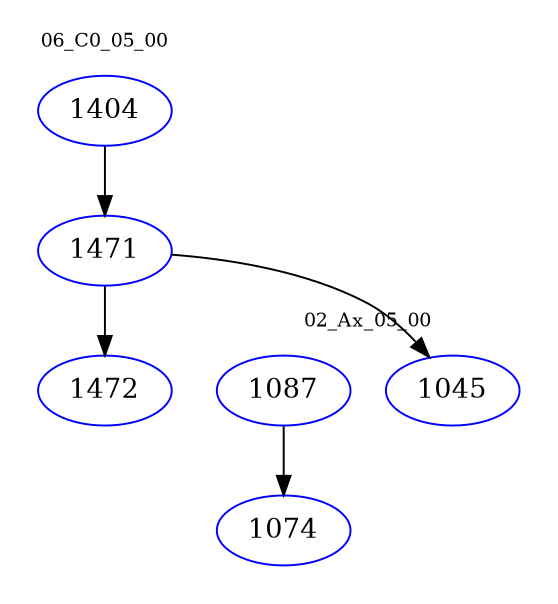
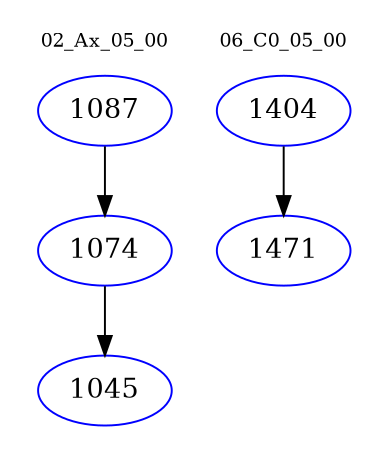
edge "1471" -> "1045": now "1074" -> "1045"
node "1472": removed
